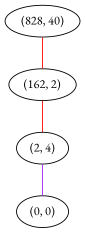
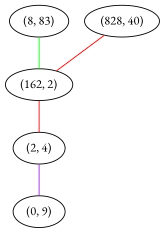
node "(8, 83)": added
node "(0, 0)": label "(0, 0)" -> "(0, 9)"
